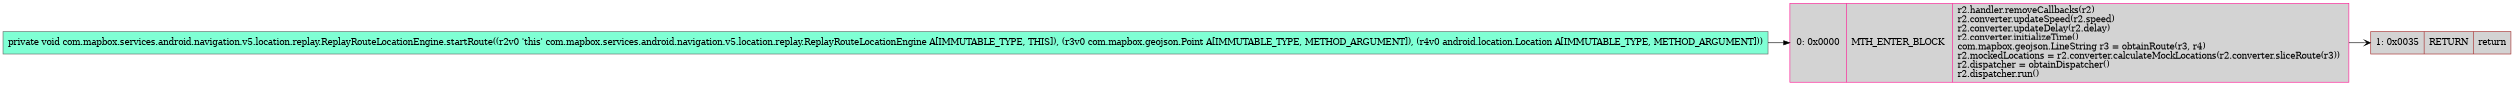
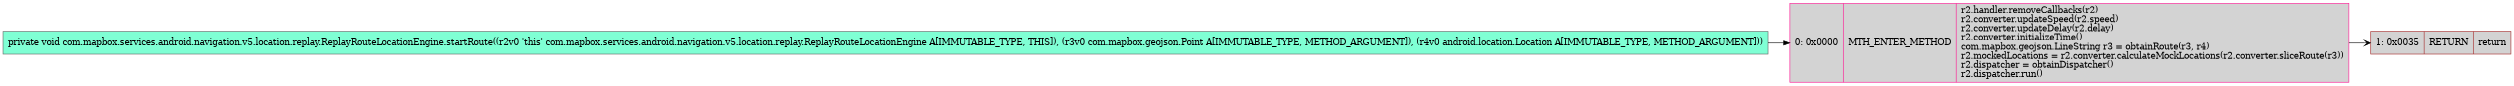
node "0: 0x0000": text "MTH_ENTER_BLOCK" -> "MTH_ENTER_METHOD"
